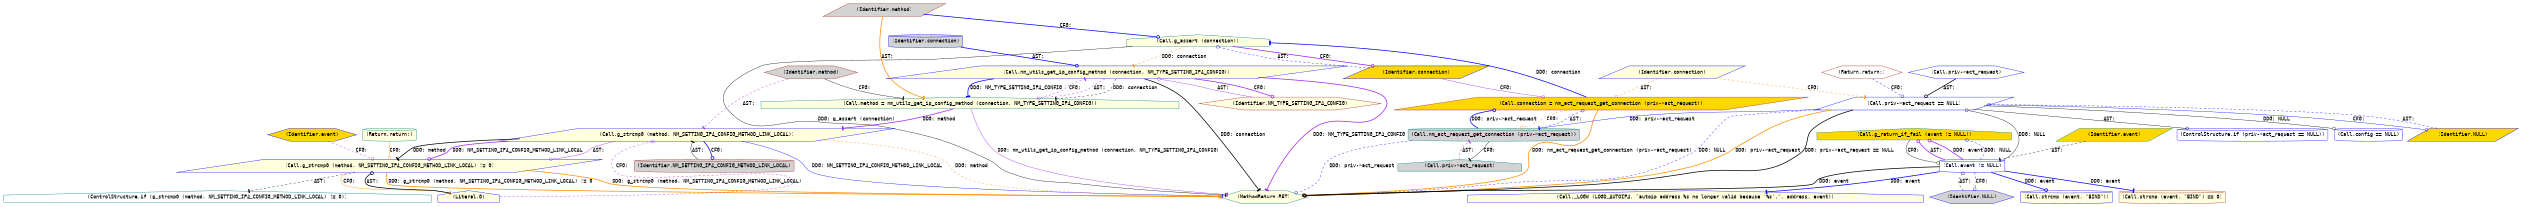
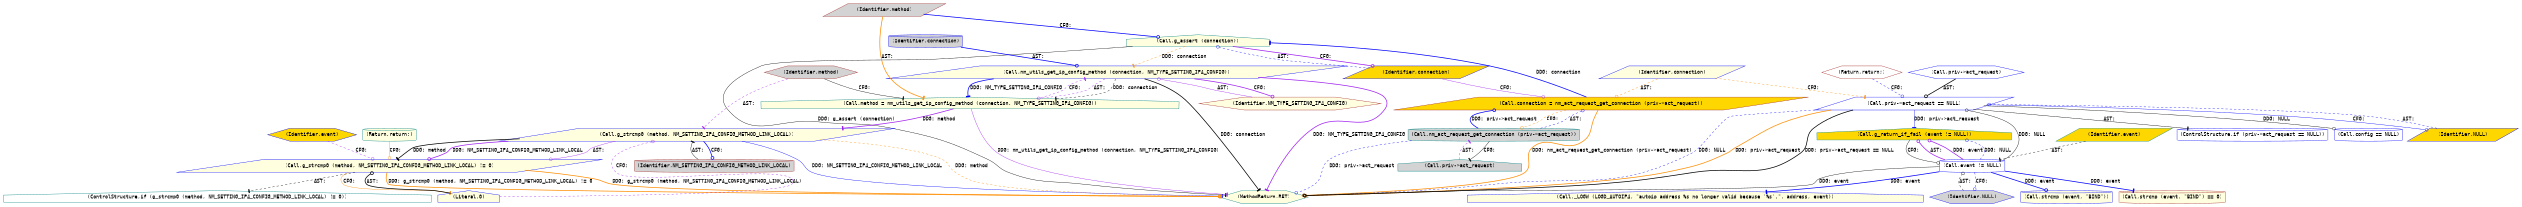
edge "(Call,priv->act_request == NULL)" -> "(Call,nm_act_request_get_connection (priv->act_request))": now "(Call,priv->act_request == NULL)" -> "(Call,g_return_if_fail (event != NULL))"
edge "(Call,priv->act_request == NULL)" -> "(ControlStructure,if (priv->act_request == NULL))": arrowhead odot -> tee
edge "(Call,event != NULL)" -> "(MethodReturn,RET)": style bold -> solid
